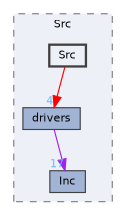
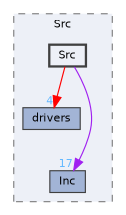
edge "drivers" -> "Inc": now "Src" -> "Inc"
